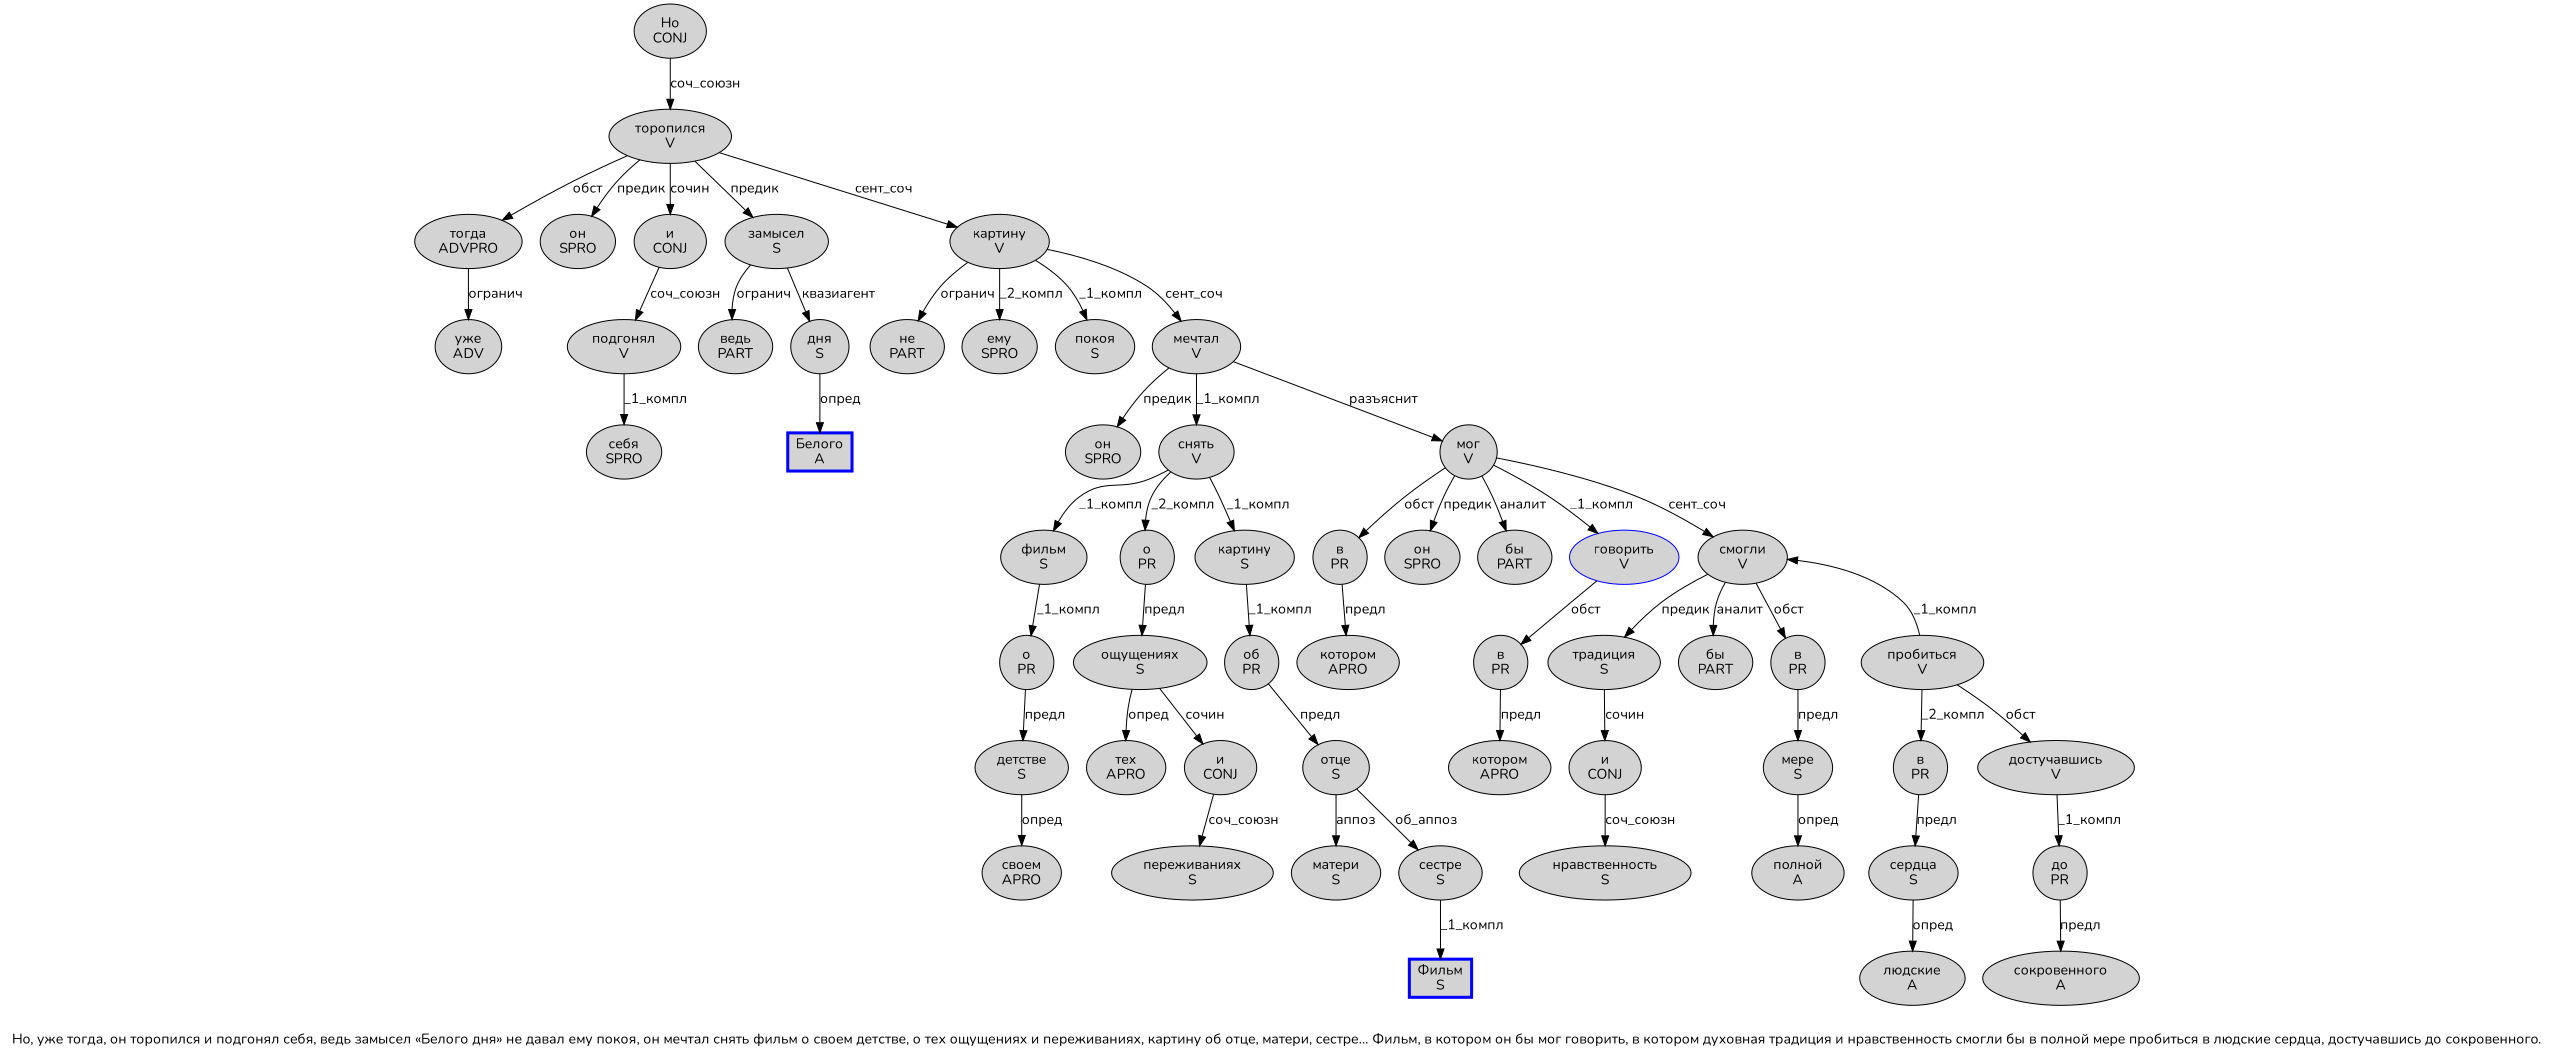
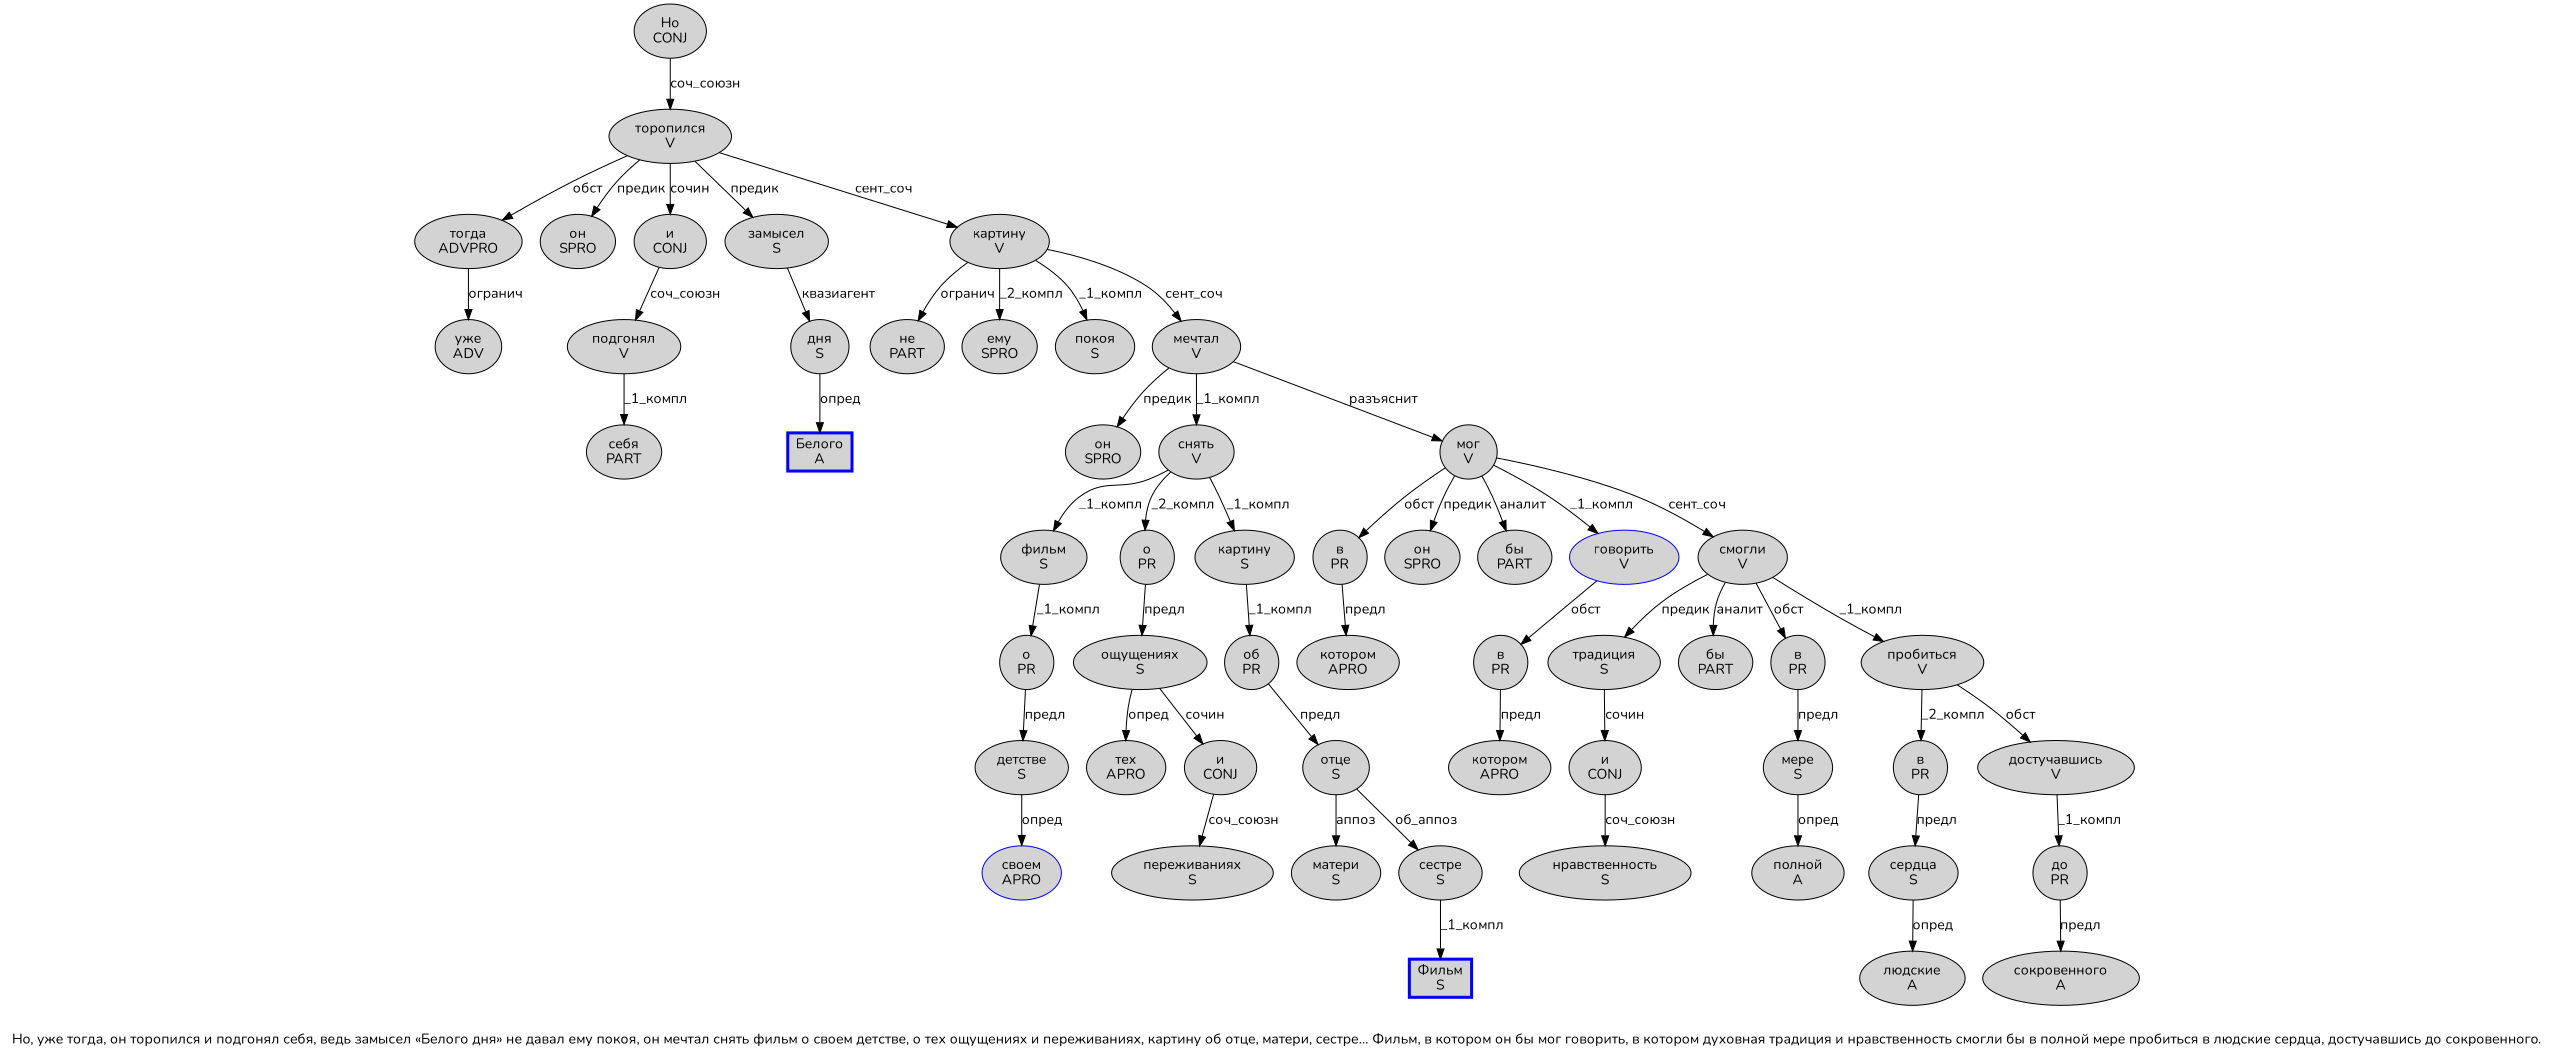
node "ведь PART": removed
node "себя SPRO": label "себя SPRO" -> "себя PART"
edge "пробиться V" -> "смогли V": reversed
node "своем APRO": color black -> blue
